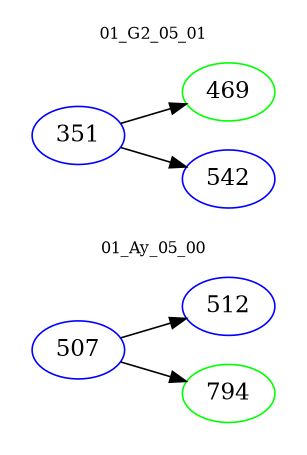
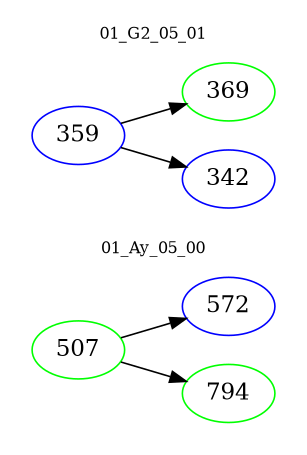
node "469": label "469" -> "369"
node "351": label "351" -> "359"
node "542": label "542" -> "342"
node "512": label "512" -> "572"
node "507": color blue -> green
